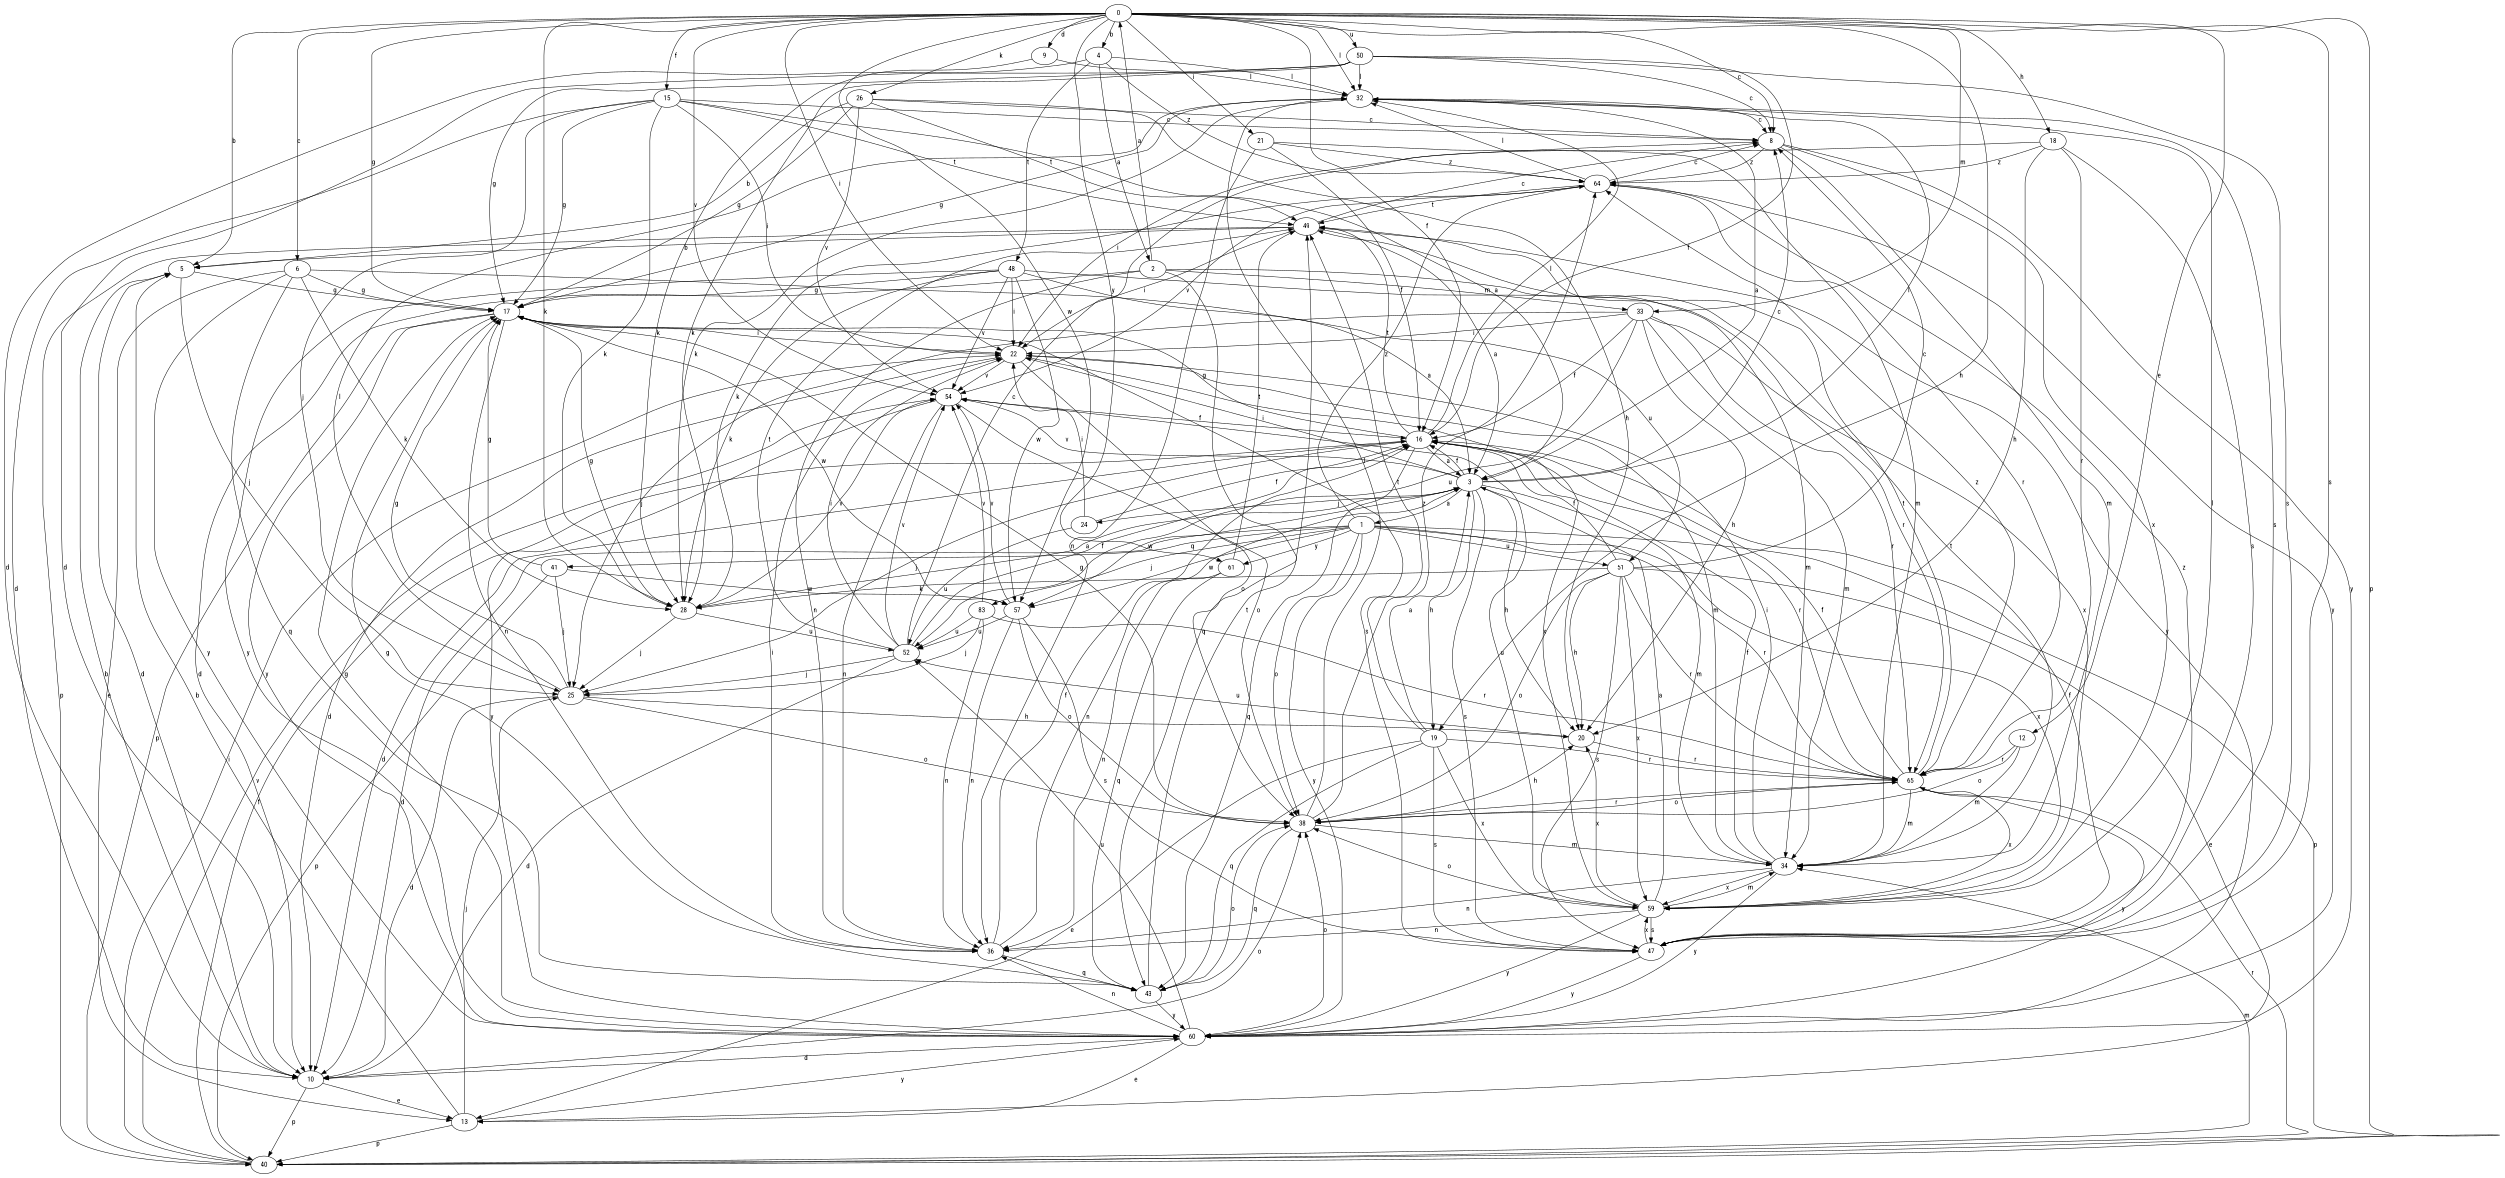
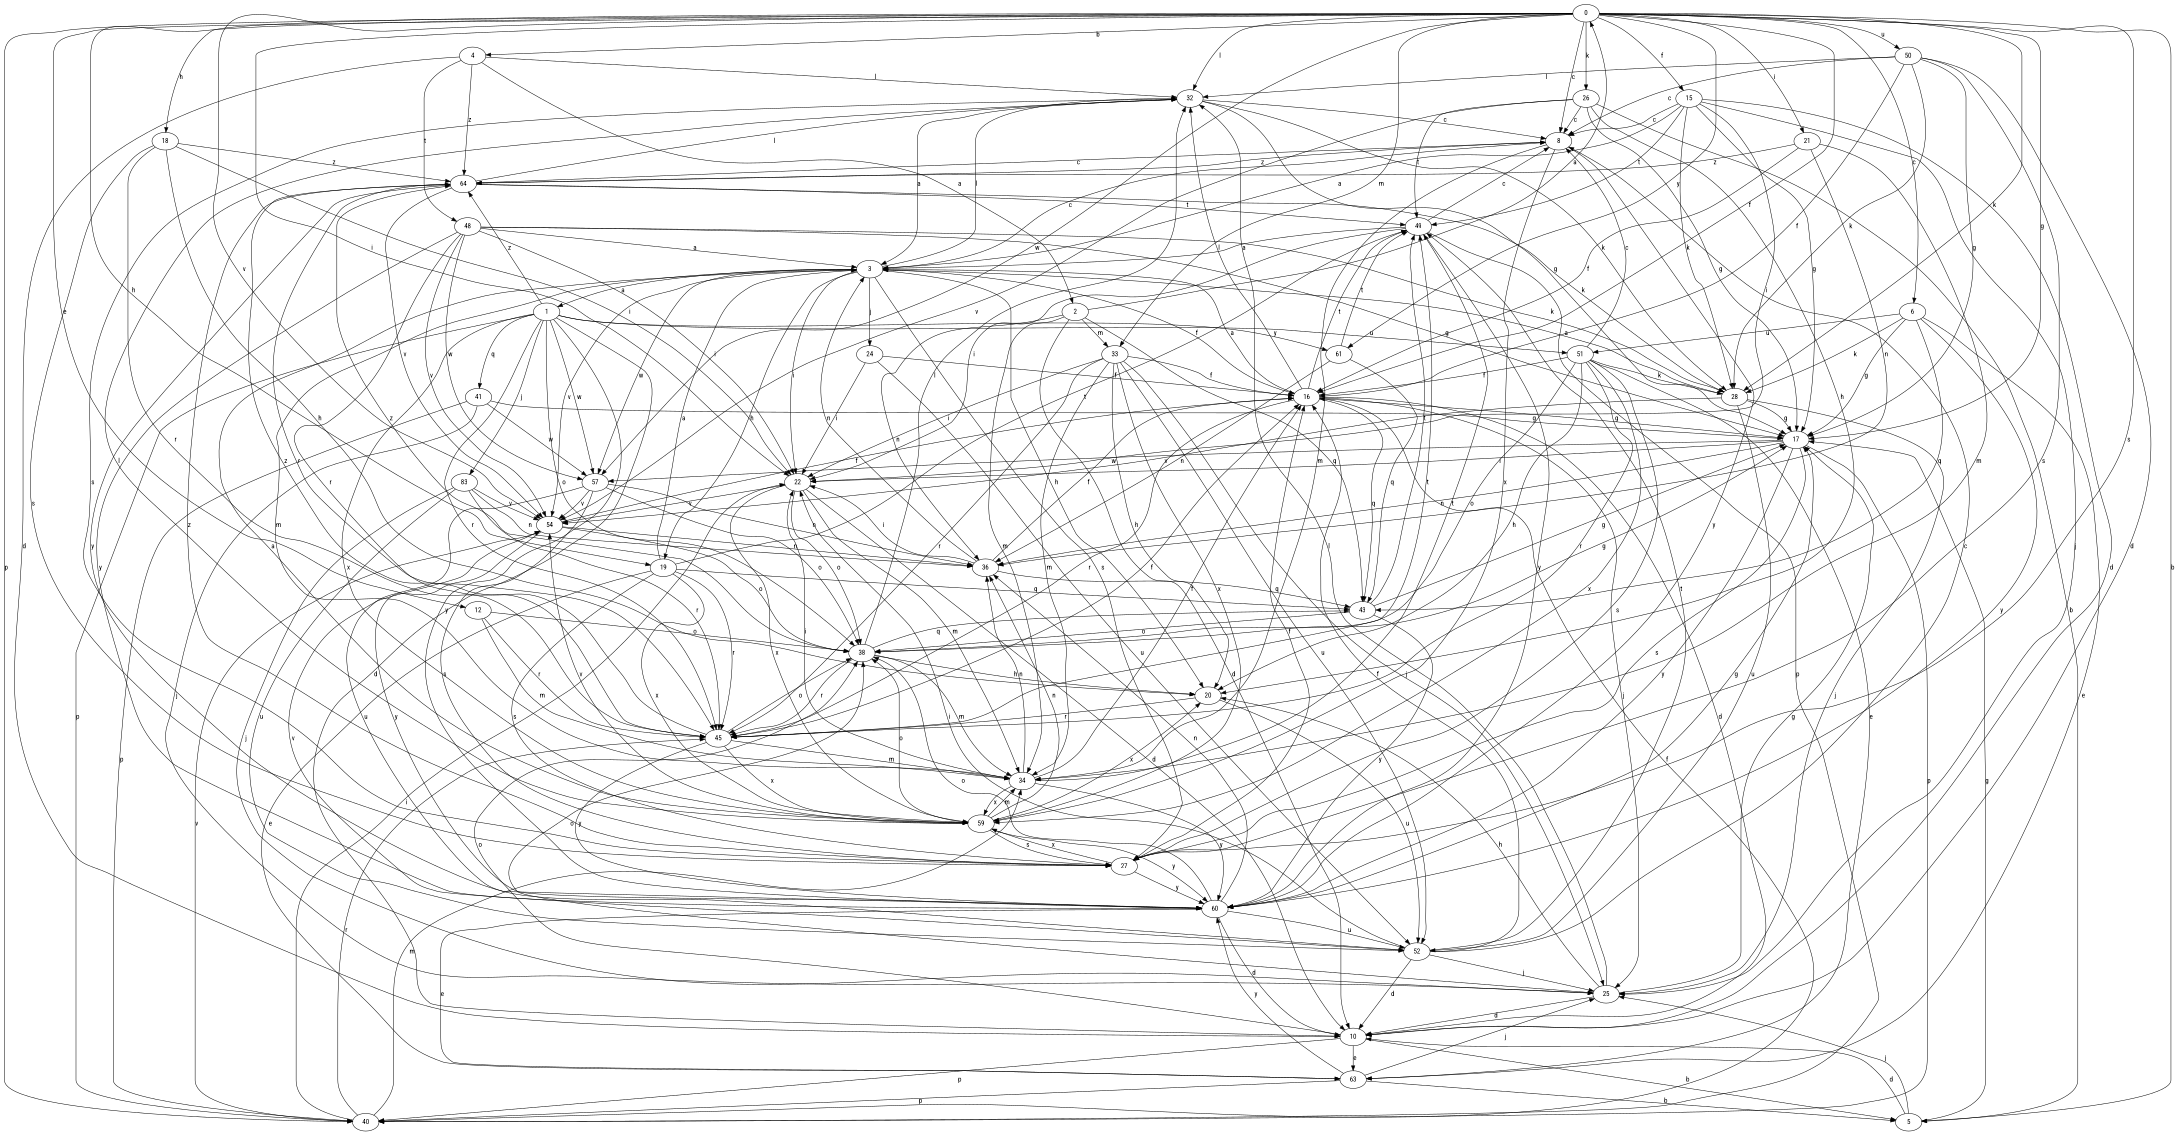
node "9": removed
edge "49" -> "5": removed, label "b"
edge "59" -> "54": label "u" -> "v"
node "65": label "65" -> "45"
node "47": label "47" -> "27"
node "13": label "13" -> "63"
